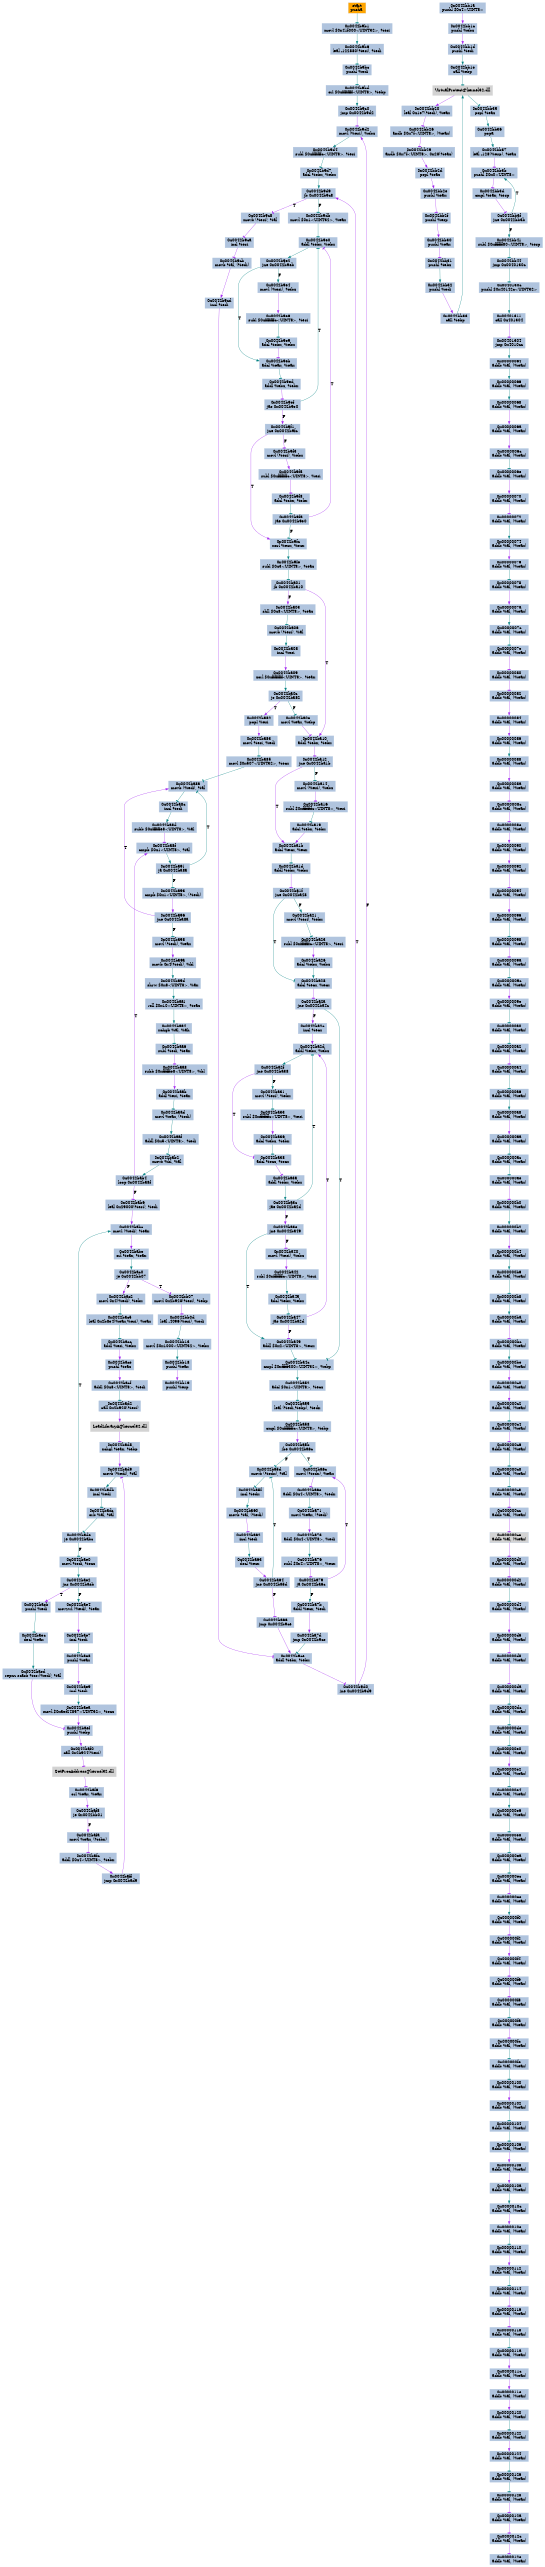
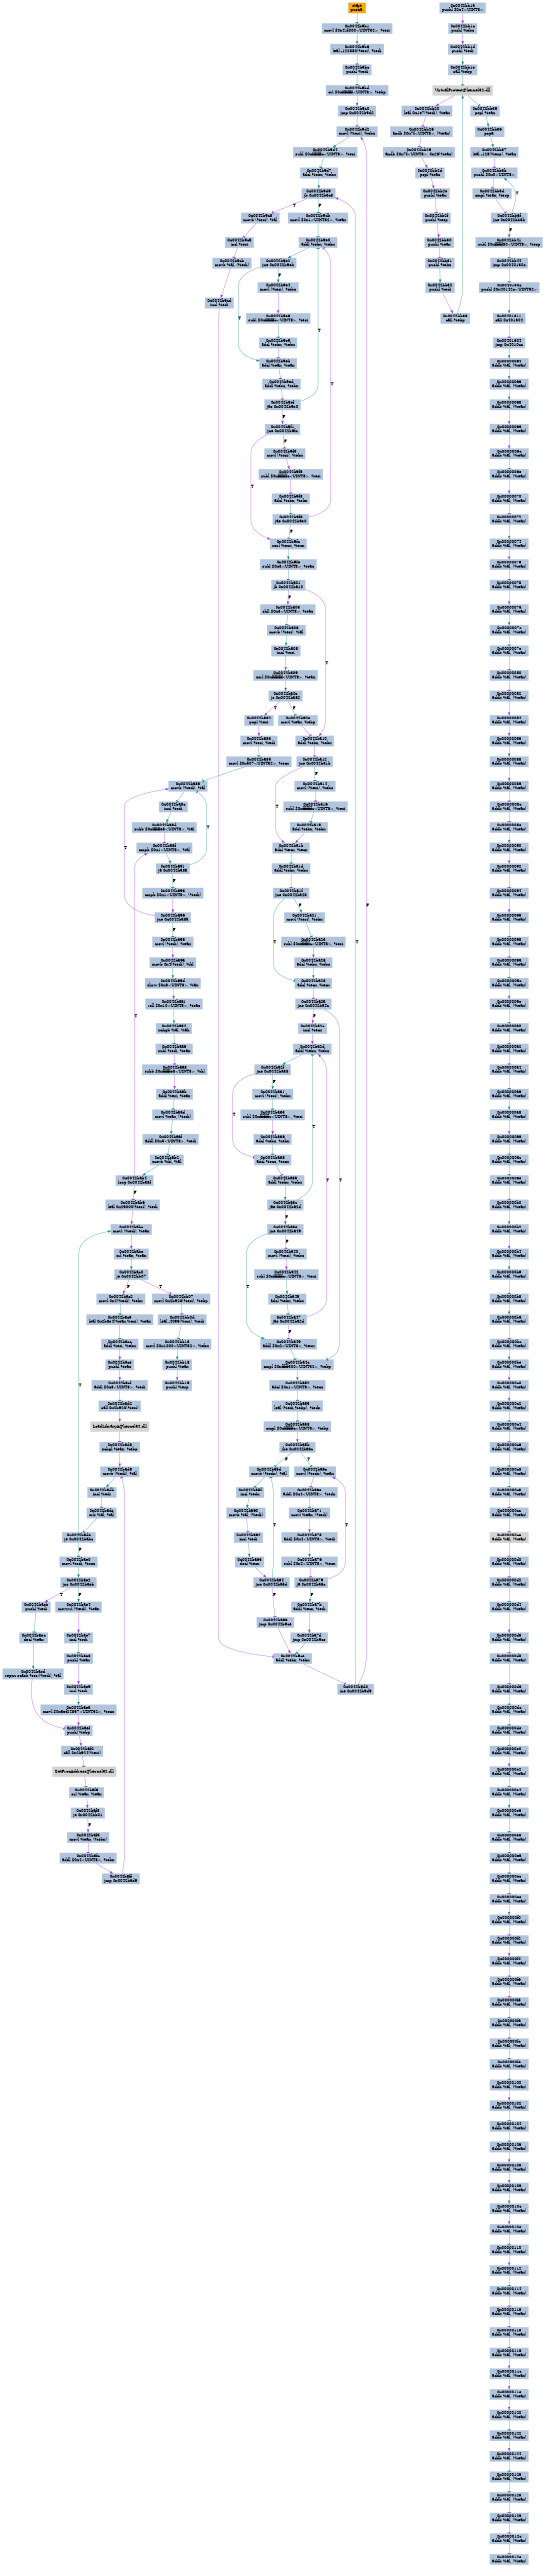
edge "0x0000008e addb %al, (%eax)" -> "0x00000090 addb %al, (%eax)": color purple -> teal
